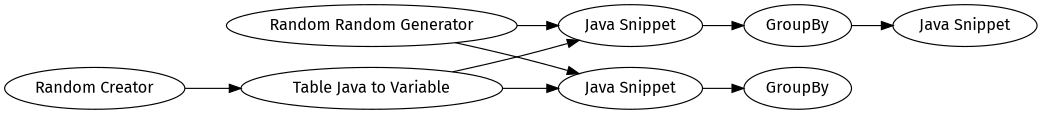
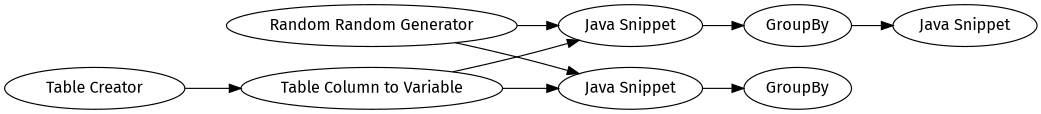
node "Random Creator": label "Random Creator" -> "Table Creator"
node "Table Java to Variable": label "Table Java to Variable" -> "Table Column to Variable"
